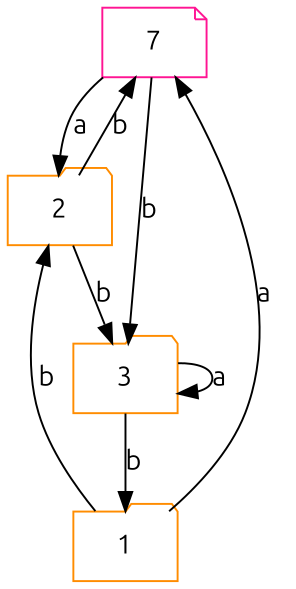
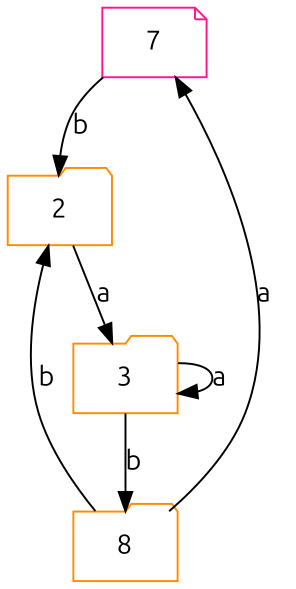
edge "7" -> "2": label "a" -> "b"
edge "2" -> "7": removed, label "b"
edge "7" -> "3": removed, label "b"
edge "2" -> "3": label "b" -> "a"
node "1": label "1" -> "8"
